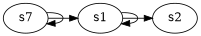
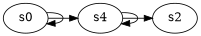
node "s7": label "s7" -> "s0"
node "s1": label "s1" -> "s4"
